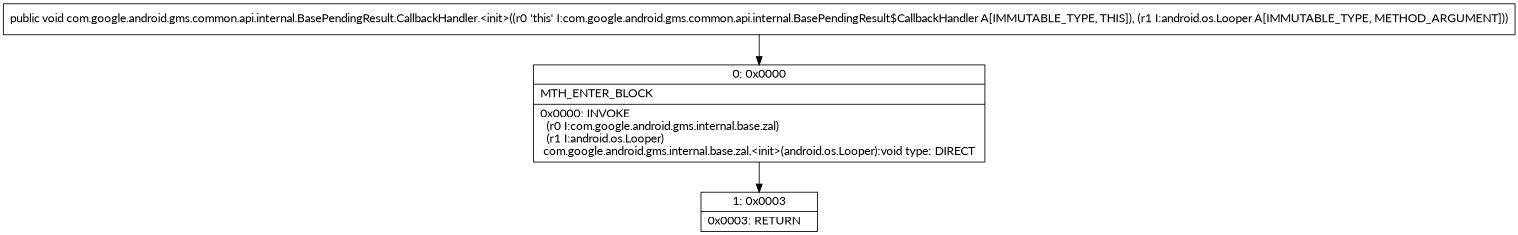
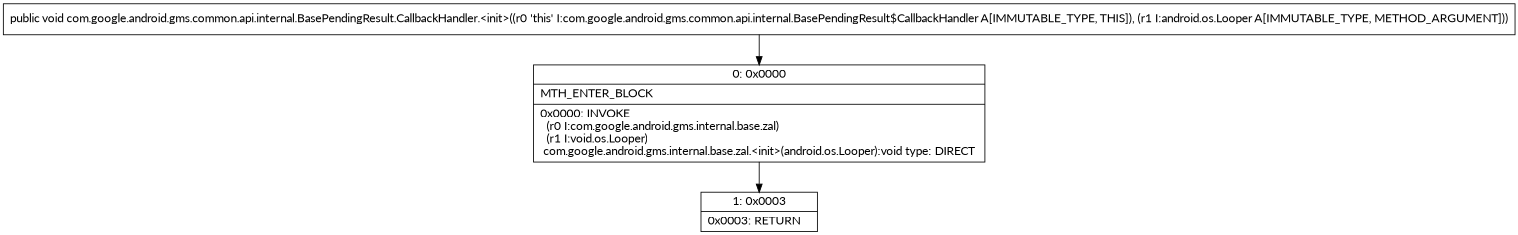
node "0: 0x0000": text "(r1 I:android.os.Looper)" -> "(r1 I:void.os.Looper)"
